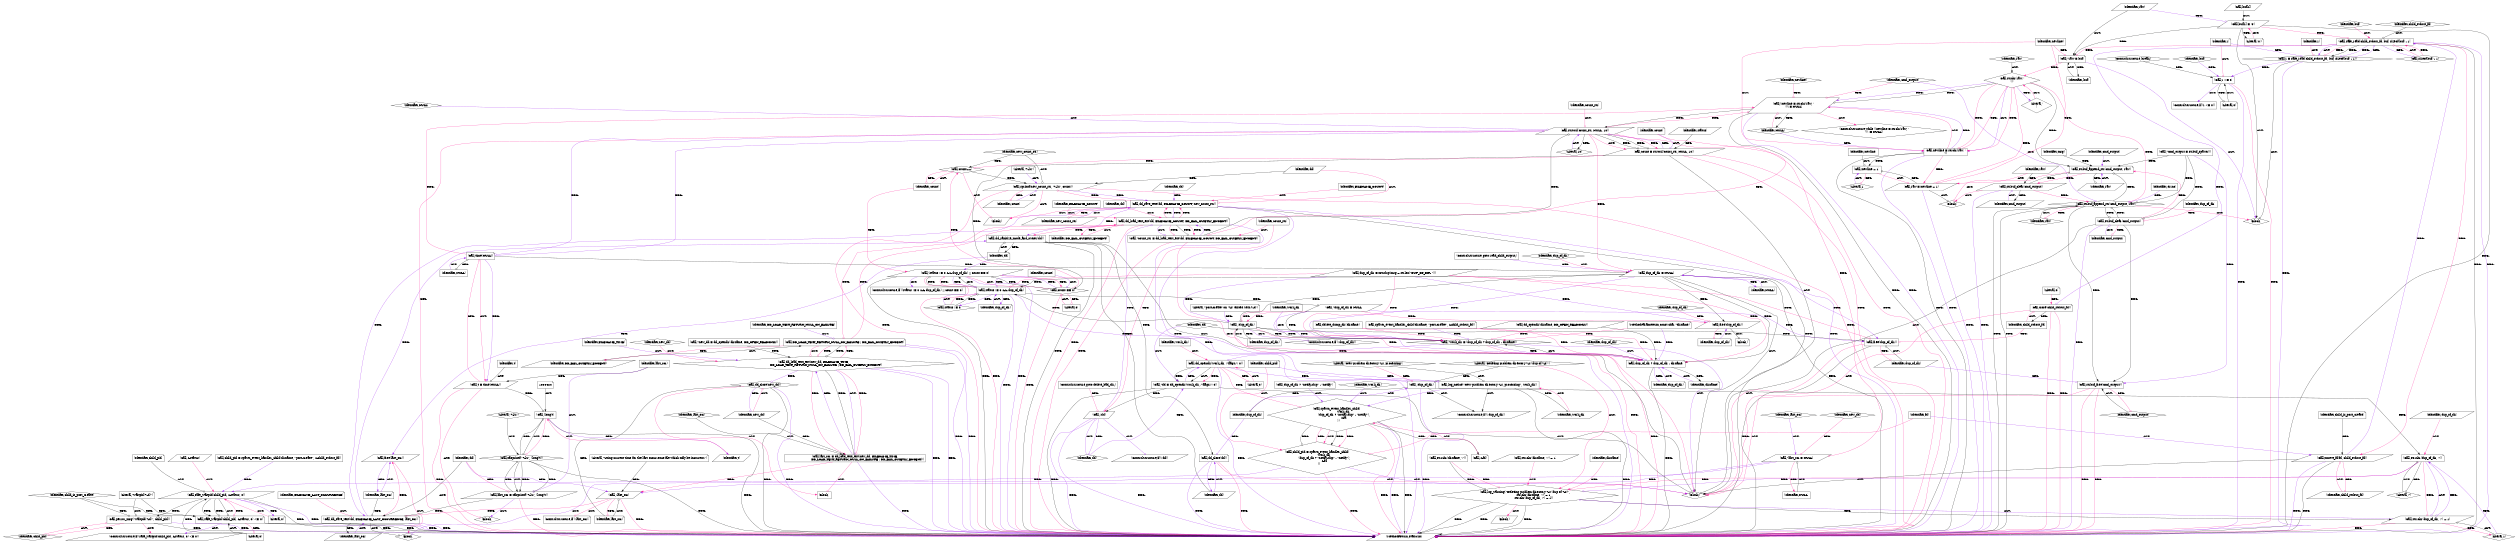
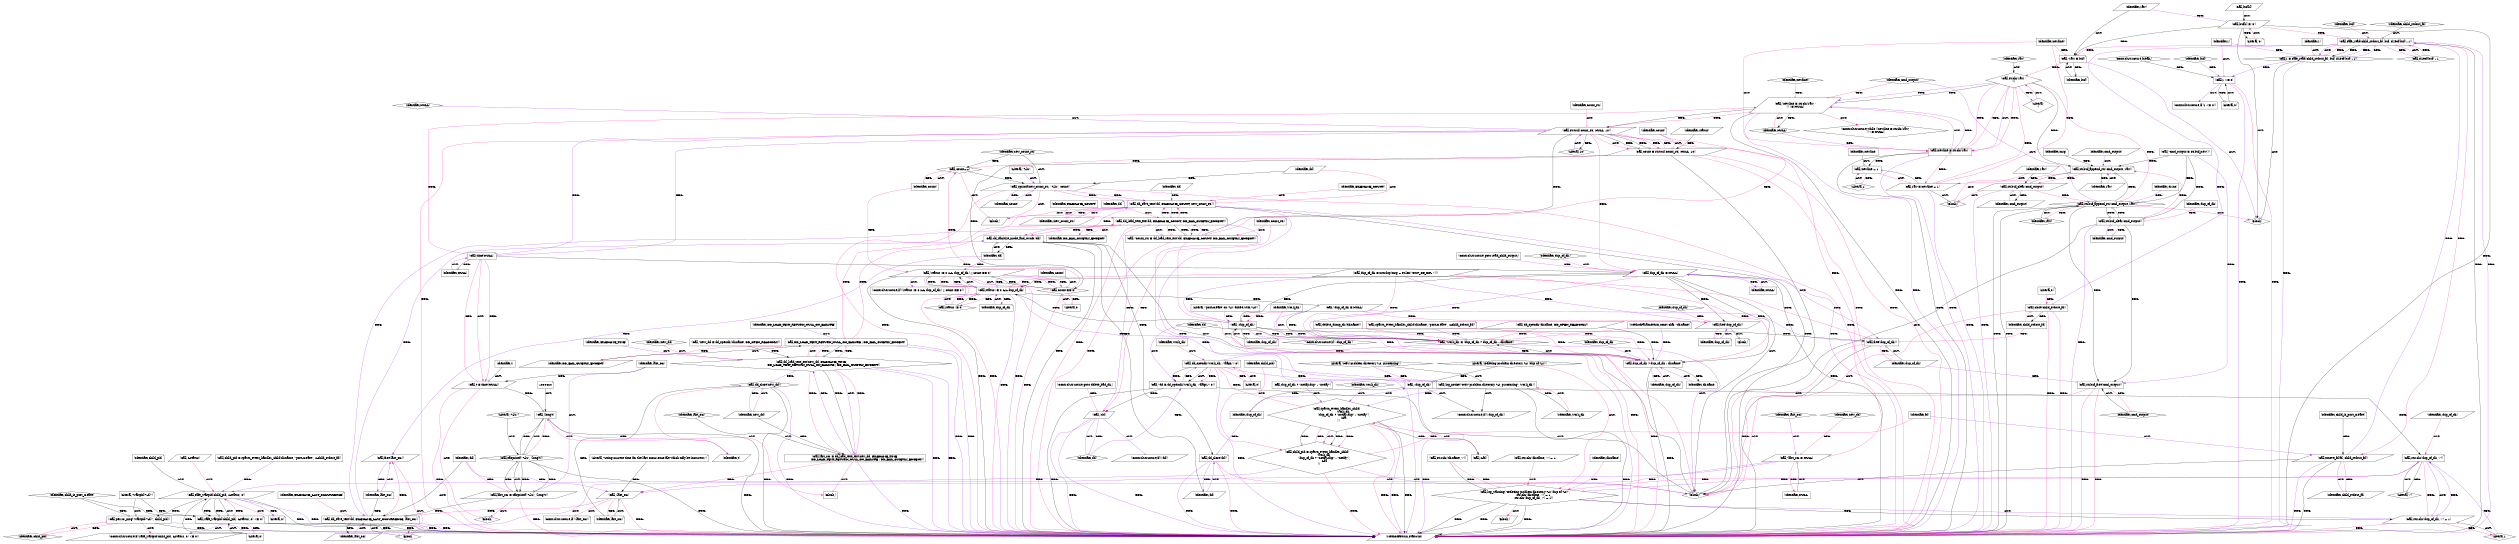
node "(Call,*cmd_output = strbuf_spawn())": label "(Call,*cmd_output = strbuf_spawn())" -> "(Call,*cmd_output = strbuf_new())"
edge "(Call,strtoul(count_str, NULL, 10))" -> "(MethodReturn,static int)": label "CFG: " -> "DDG: "
